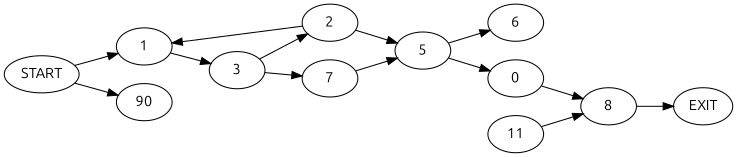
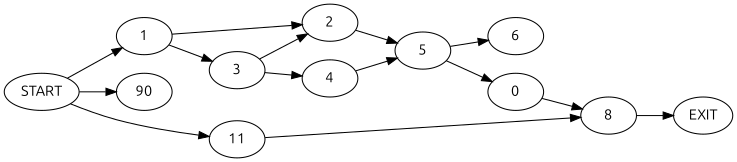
edge "2" -> "1": reversed
node "7": label "7" -> "4"
edge "START" -> "11": added
